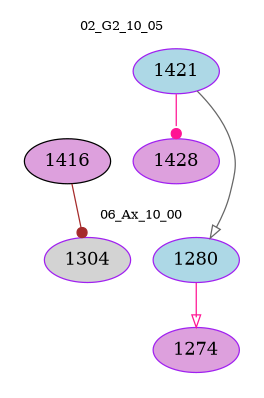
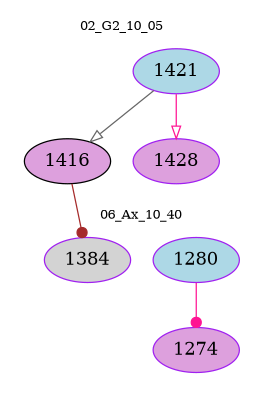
edge "1421" -> "1428": arrowhead dot -> onormal
edge "1421" -> "1280": now "1421" -> "1416"
cluster "06_Ax_10_00": label "06_Ax_10_00" -> "06_Ax_10_40"
node "1304": label "1304" -> "1384"
edge "1280" -> "1274": arrowhead onormal -> dot
